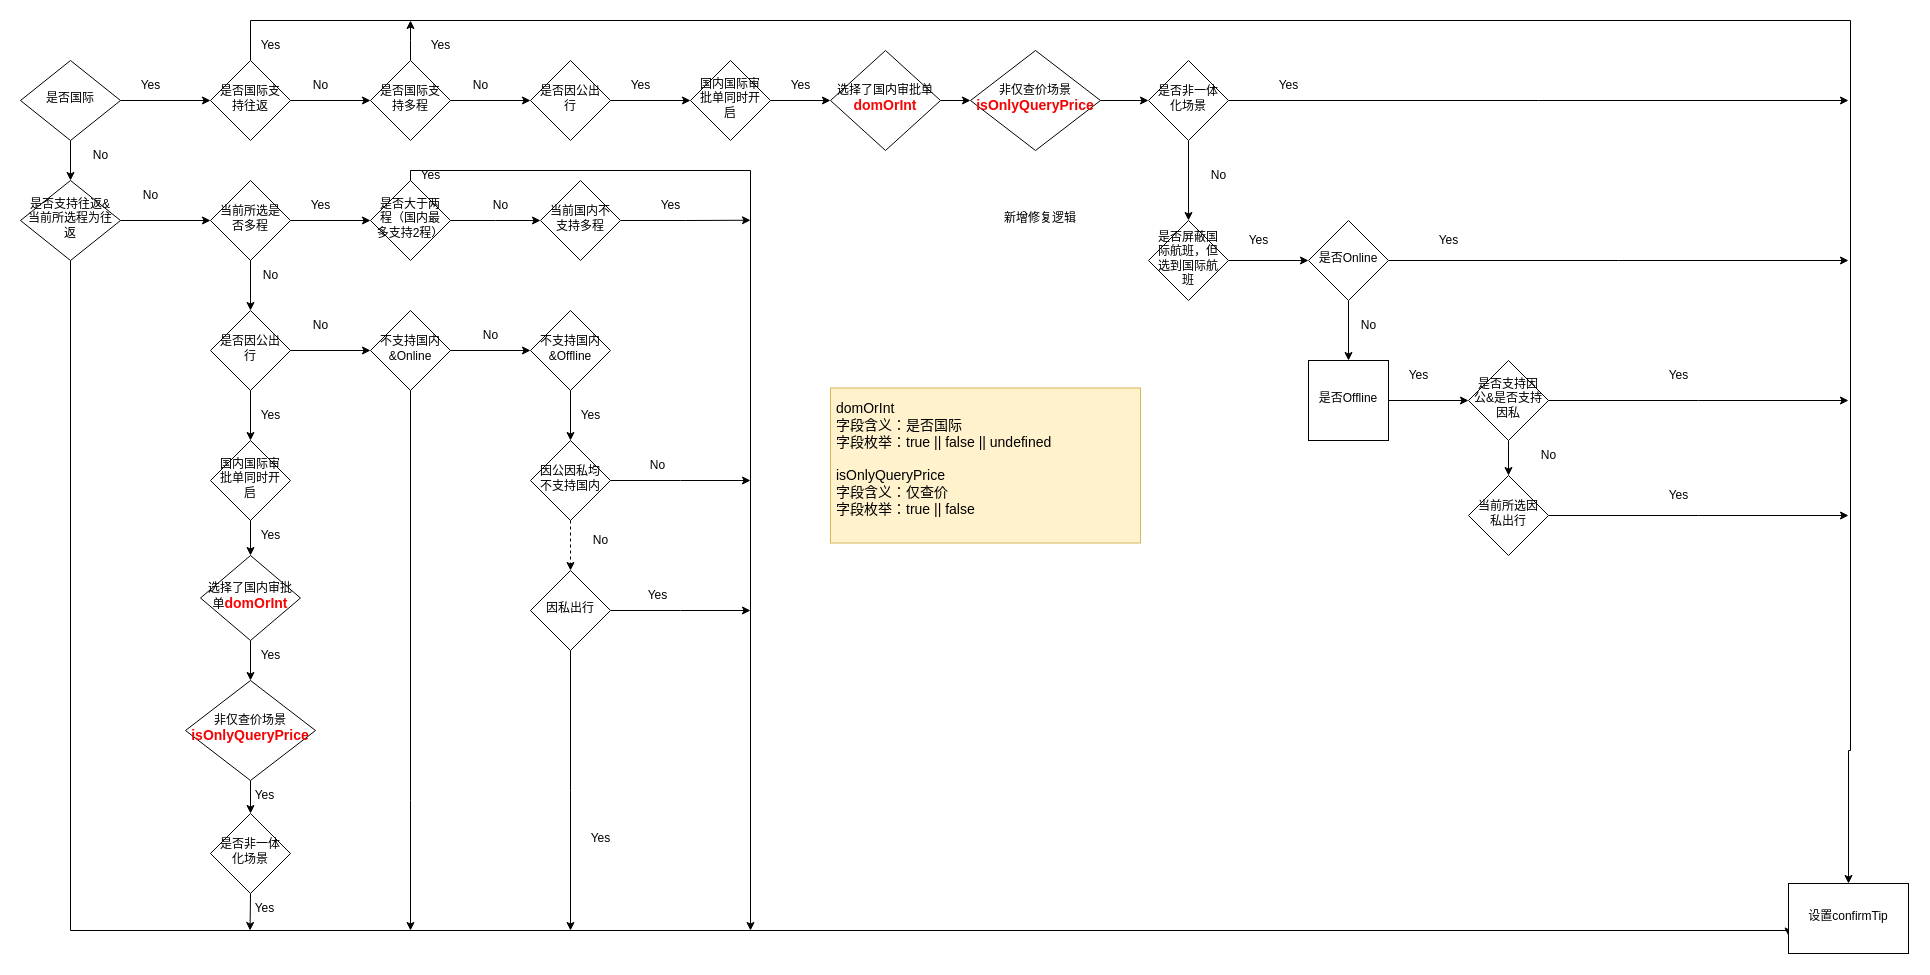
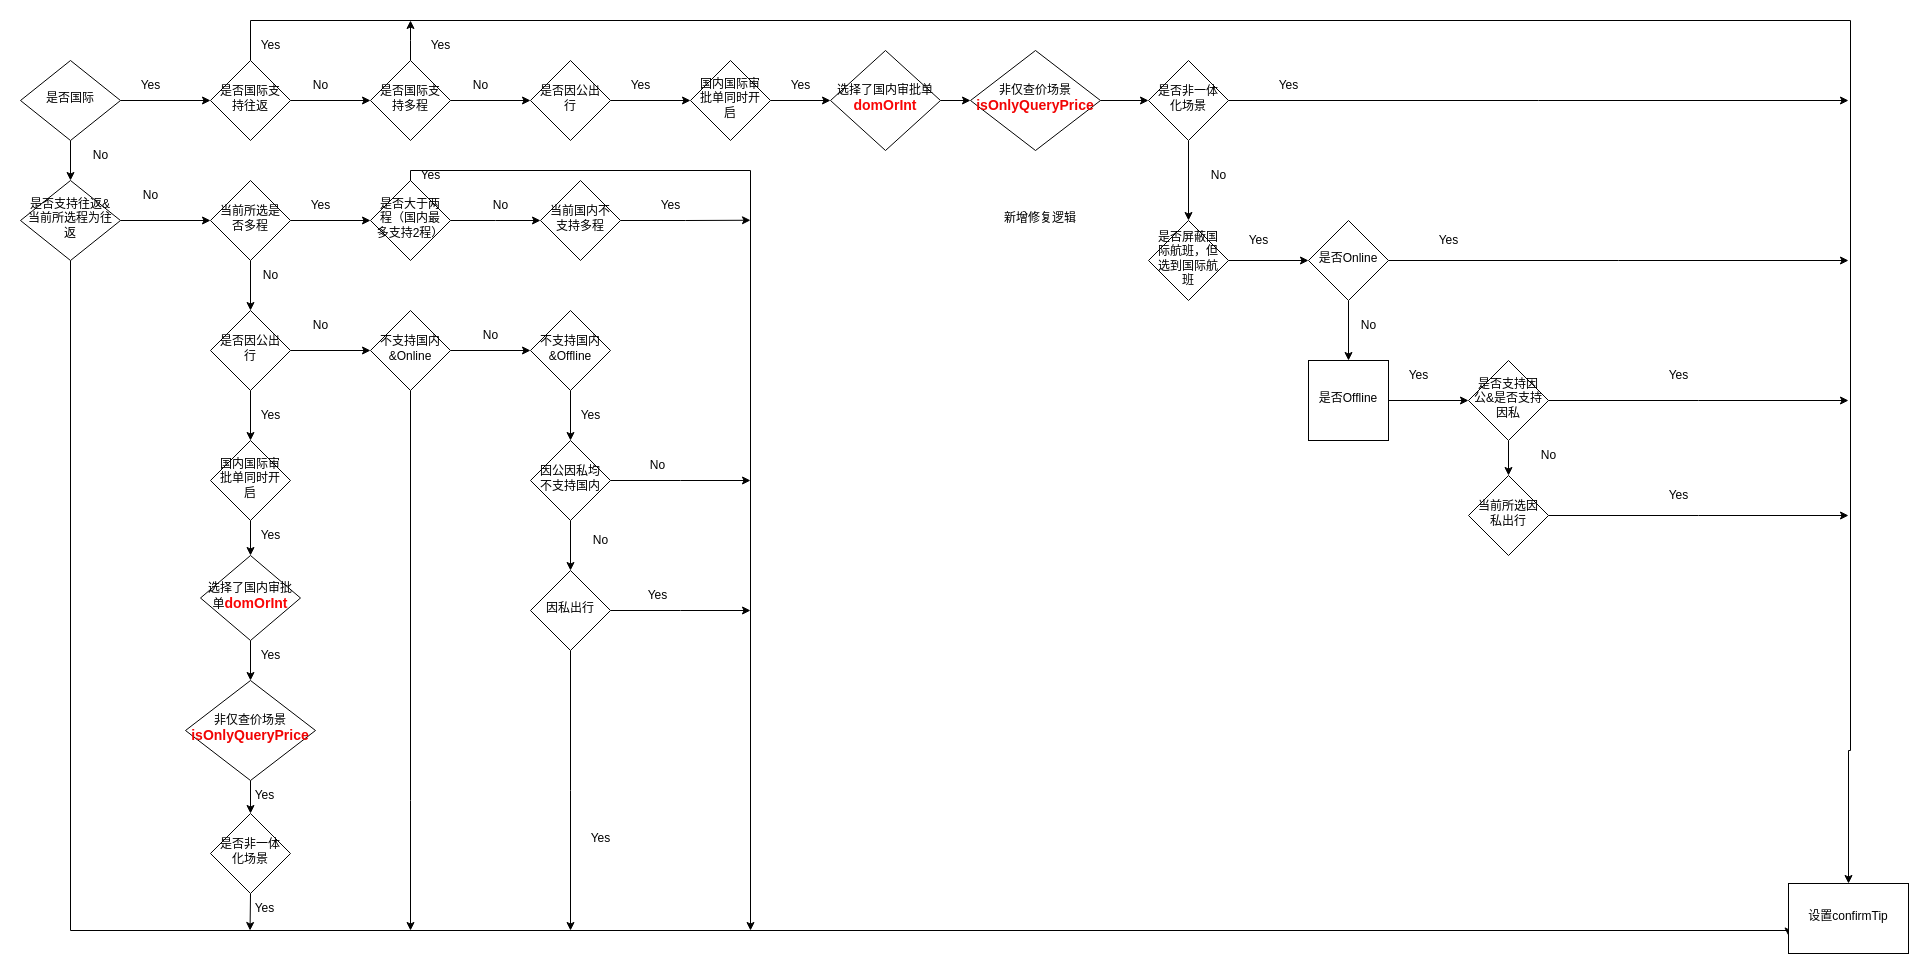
node "domOrInt 字段含义：是否国际 字段枚举：true || false || undefined isOnlyQueryPrice 字段含义：仅查价 字段枚举：true || false": removed
edge "因公因私均不支持国内" -> "因私出行": style dashed -> solid
